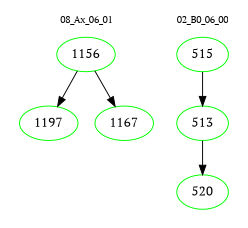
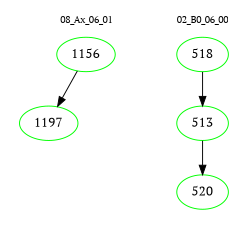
node "515": label "515" -> "518"
node "1167": removed
